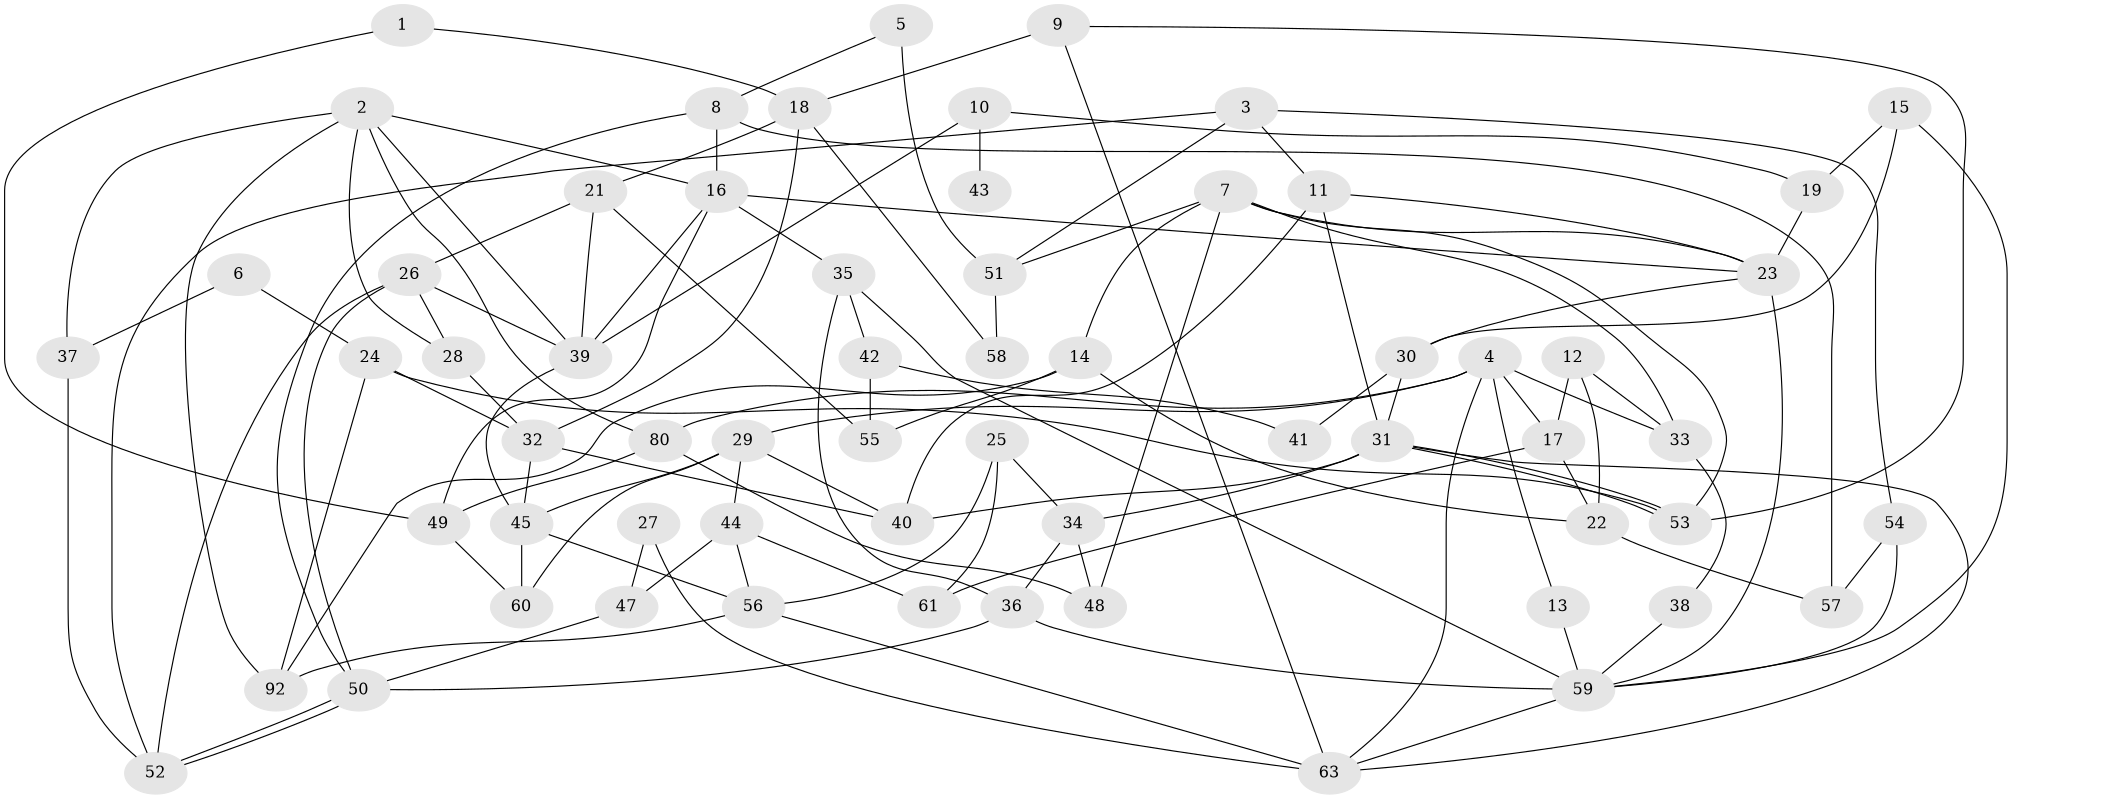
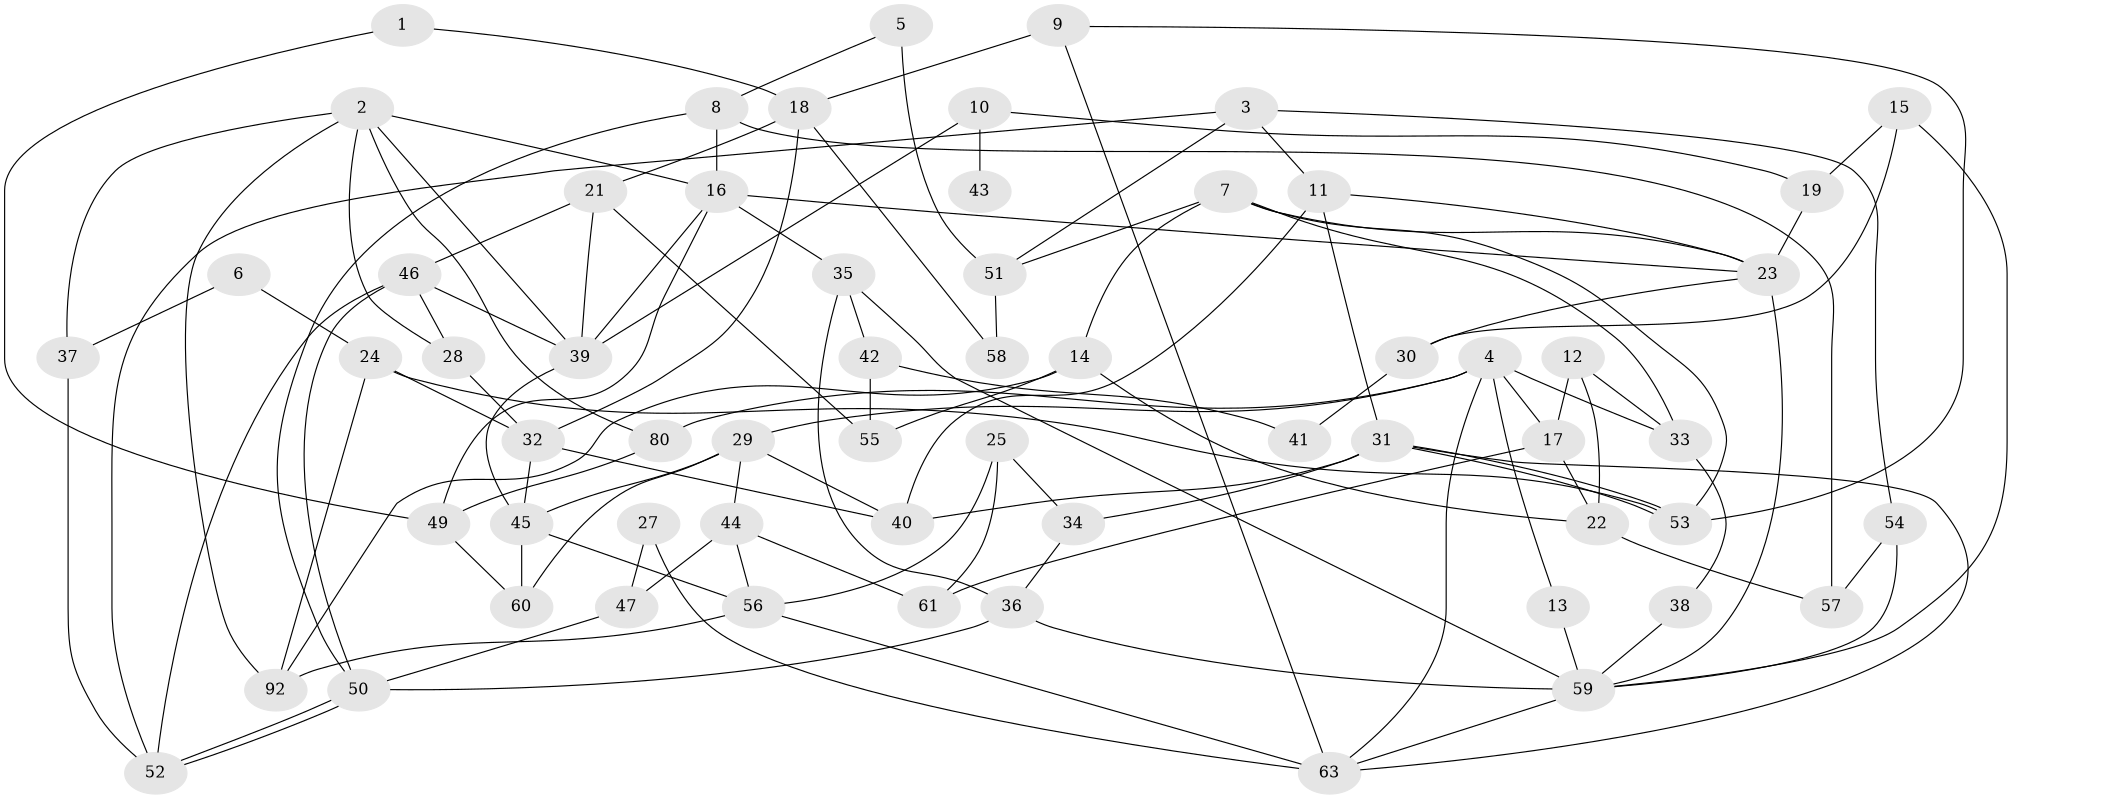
node "26": label "26" -> "46"
edge "30" -- "31": removed
node "48": removed
